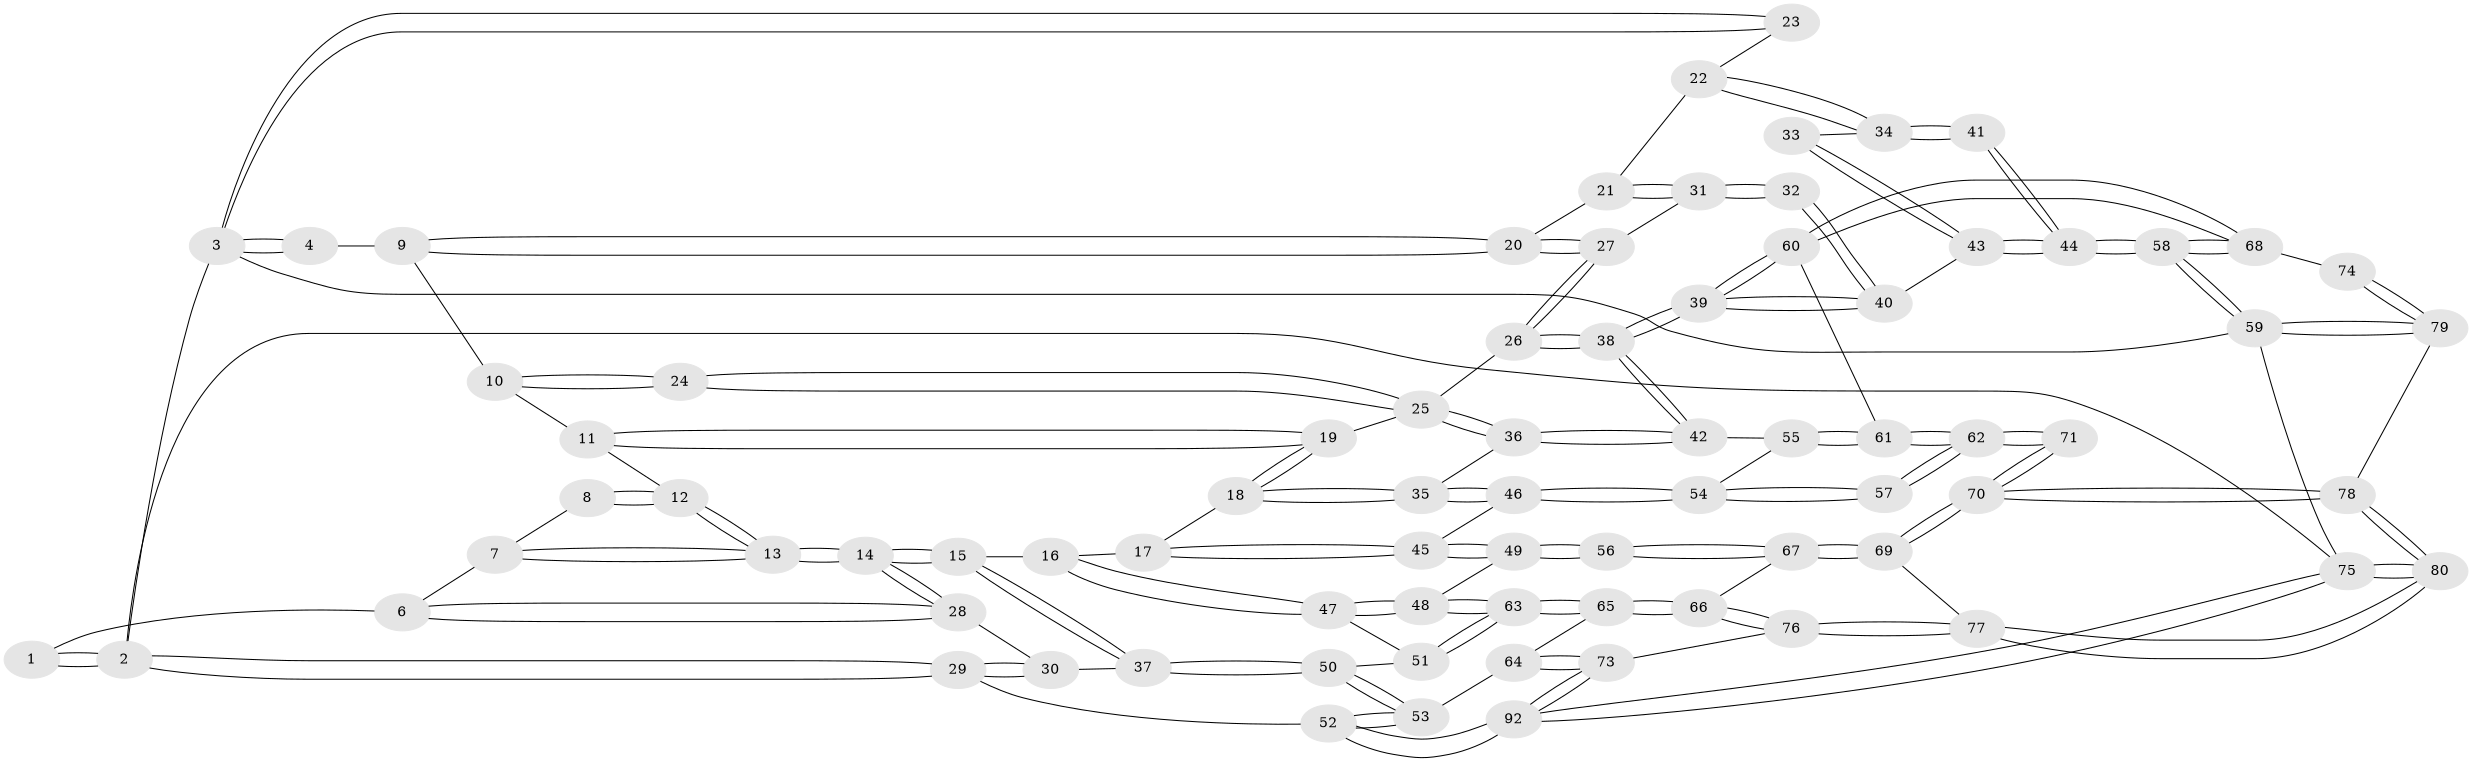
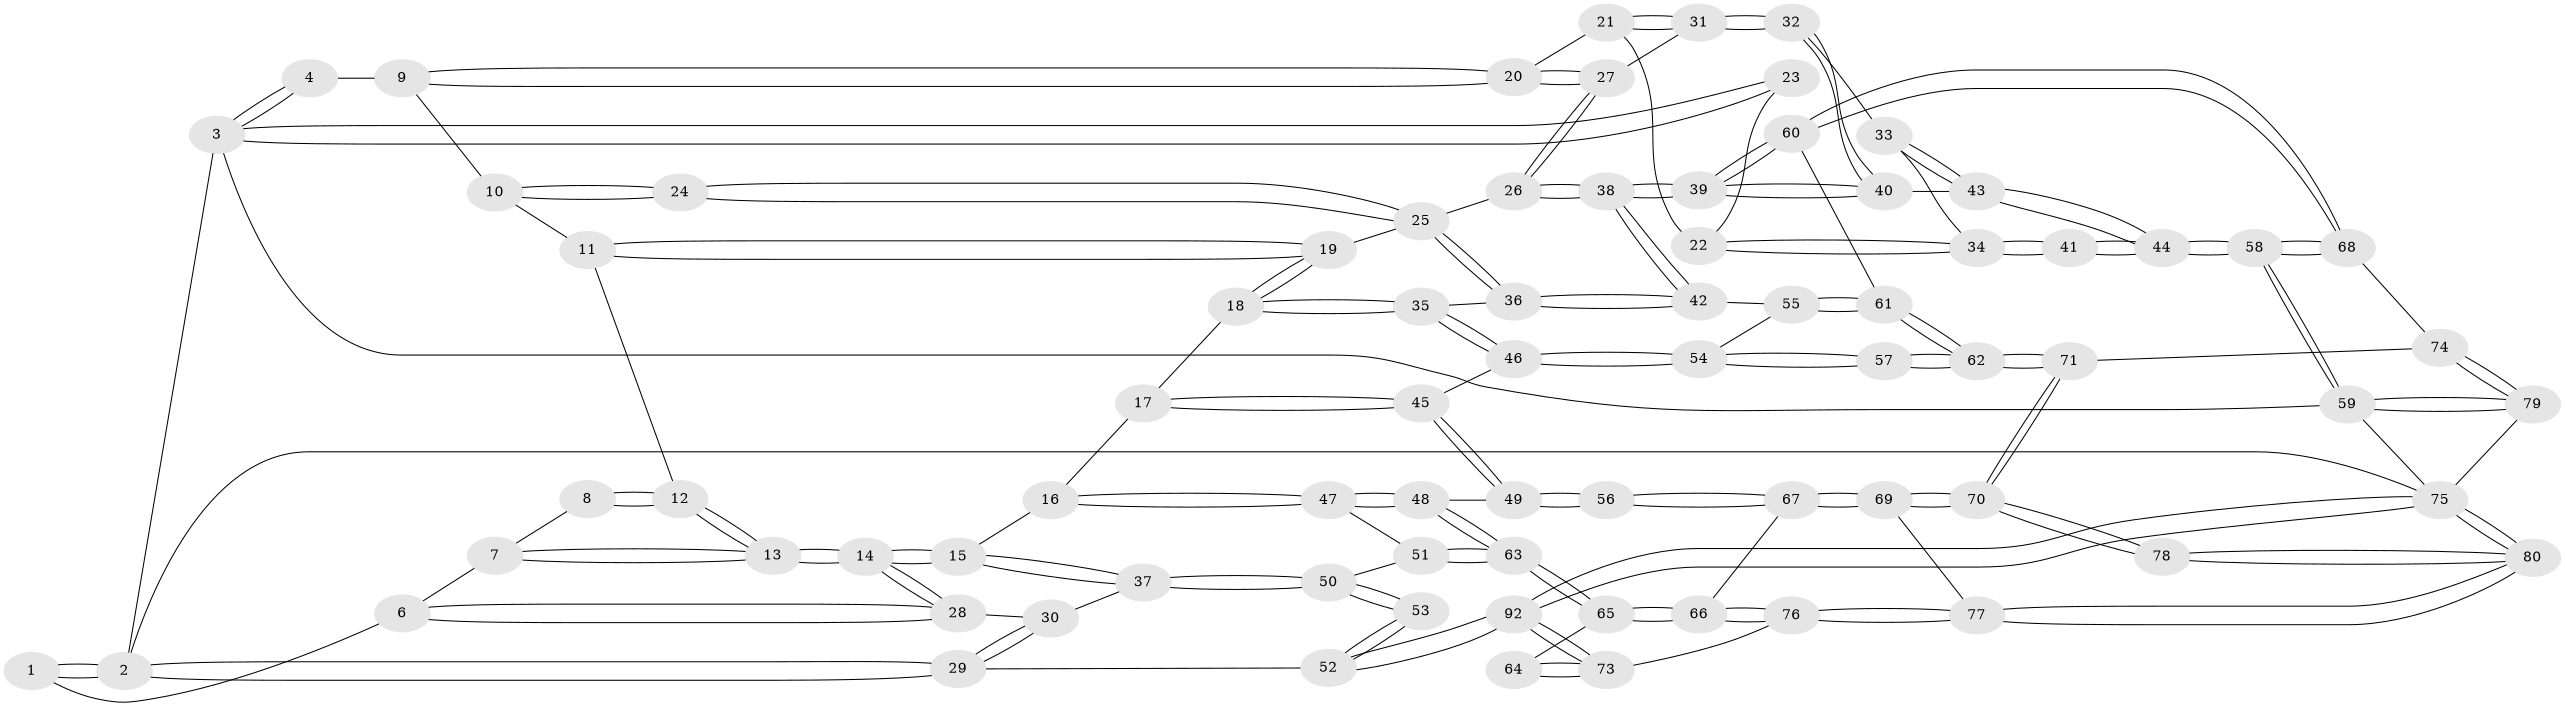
edge "32" -- "33": added
edge "74" -- "71": added
edge "79" -- "78": now "79" -- "75"
edge "64" -- "53": removed
